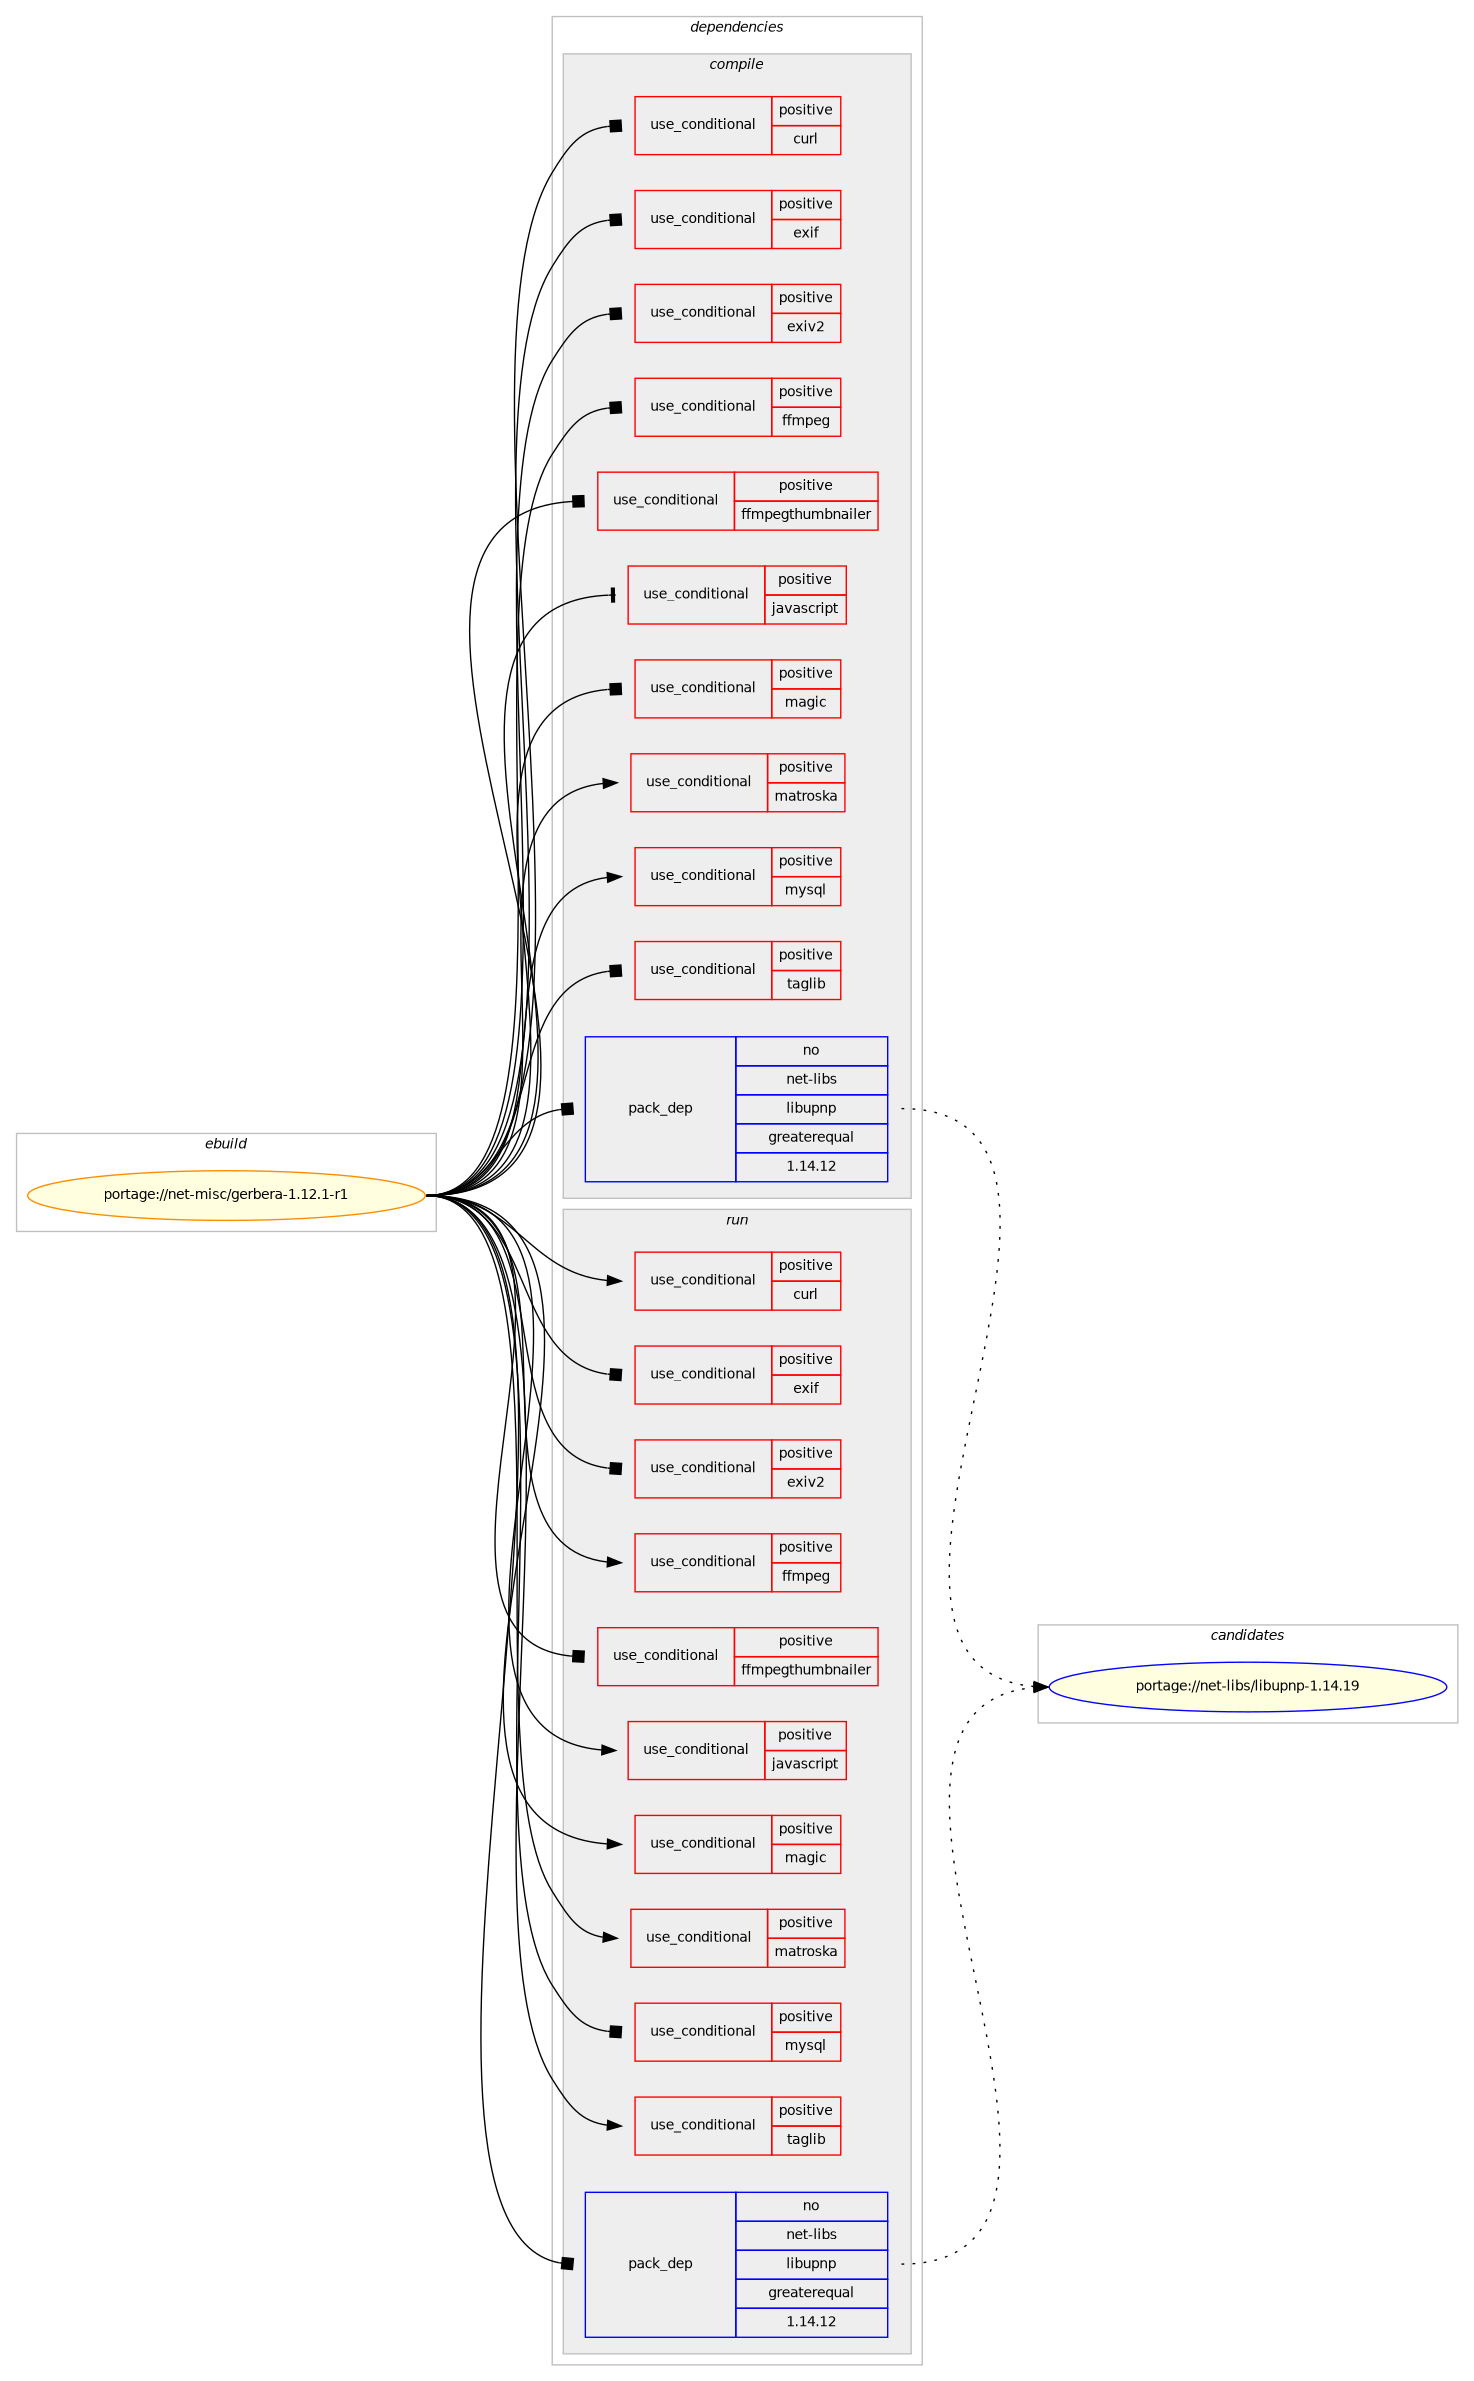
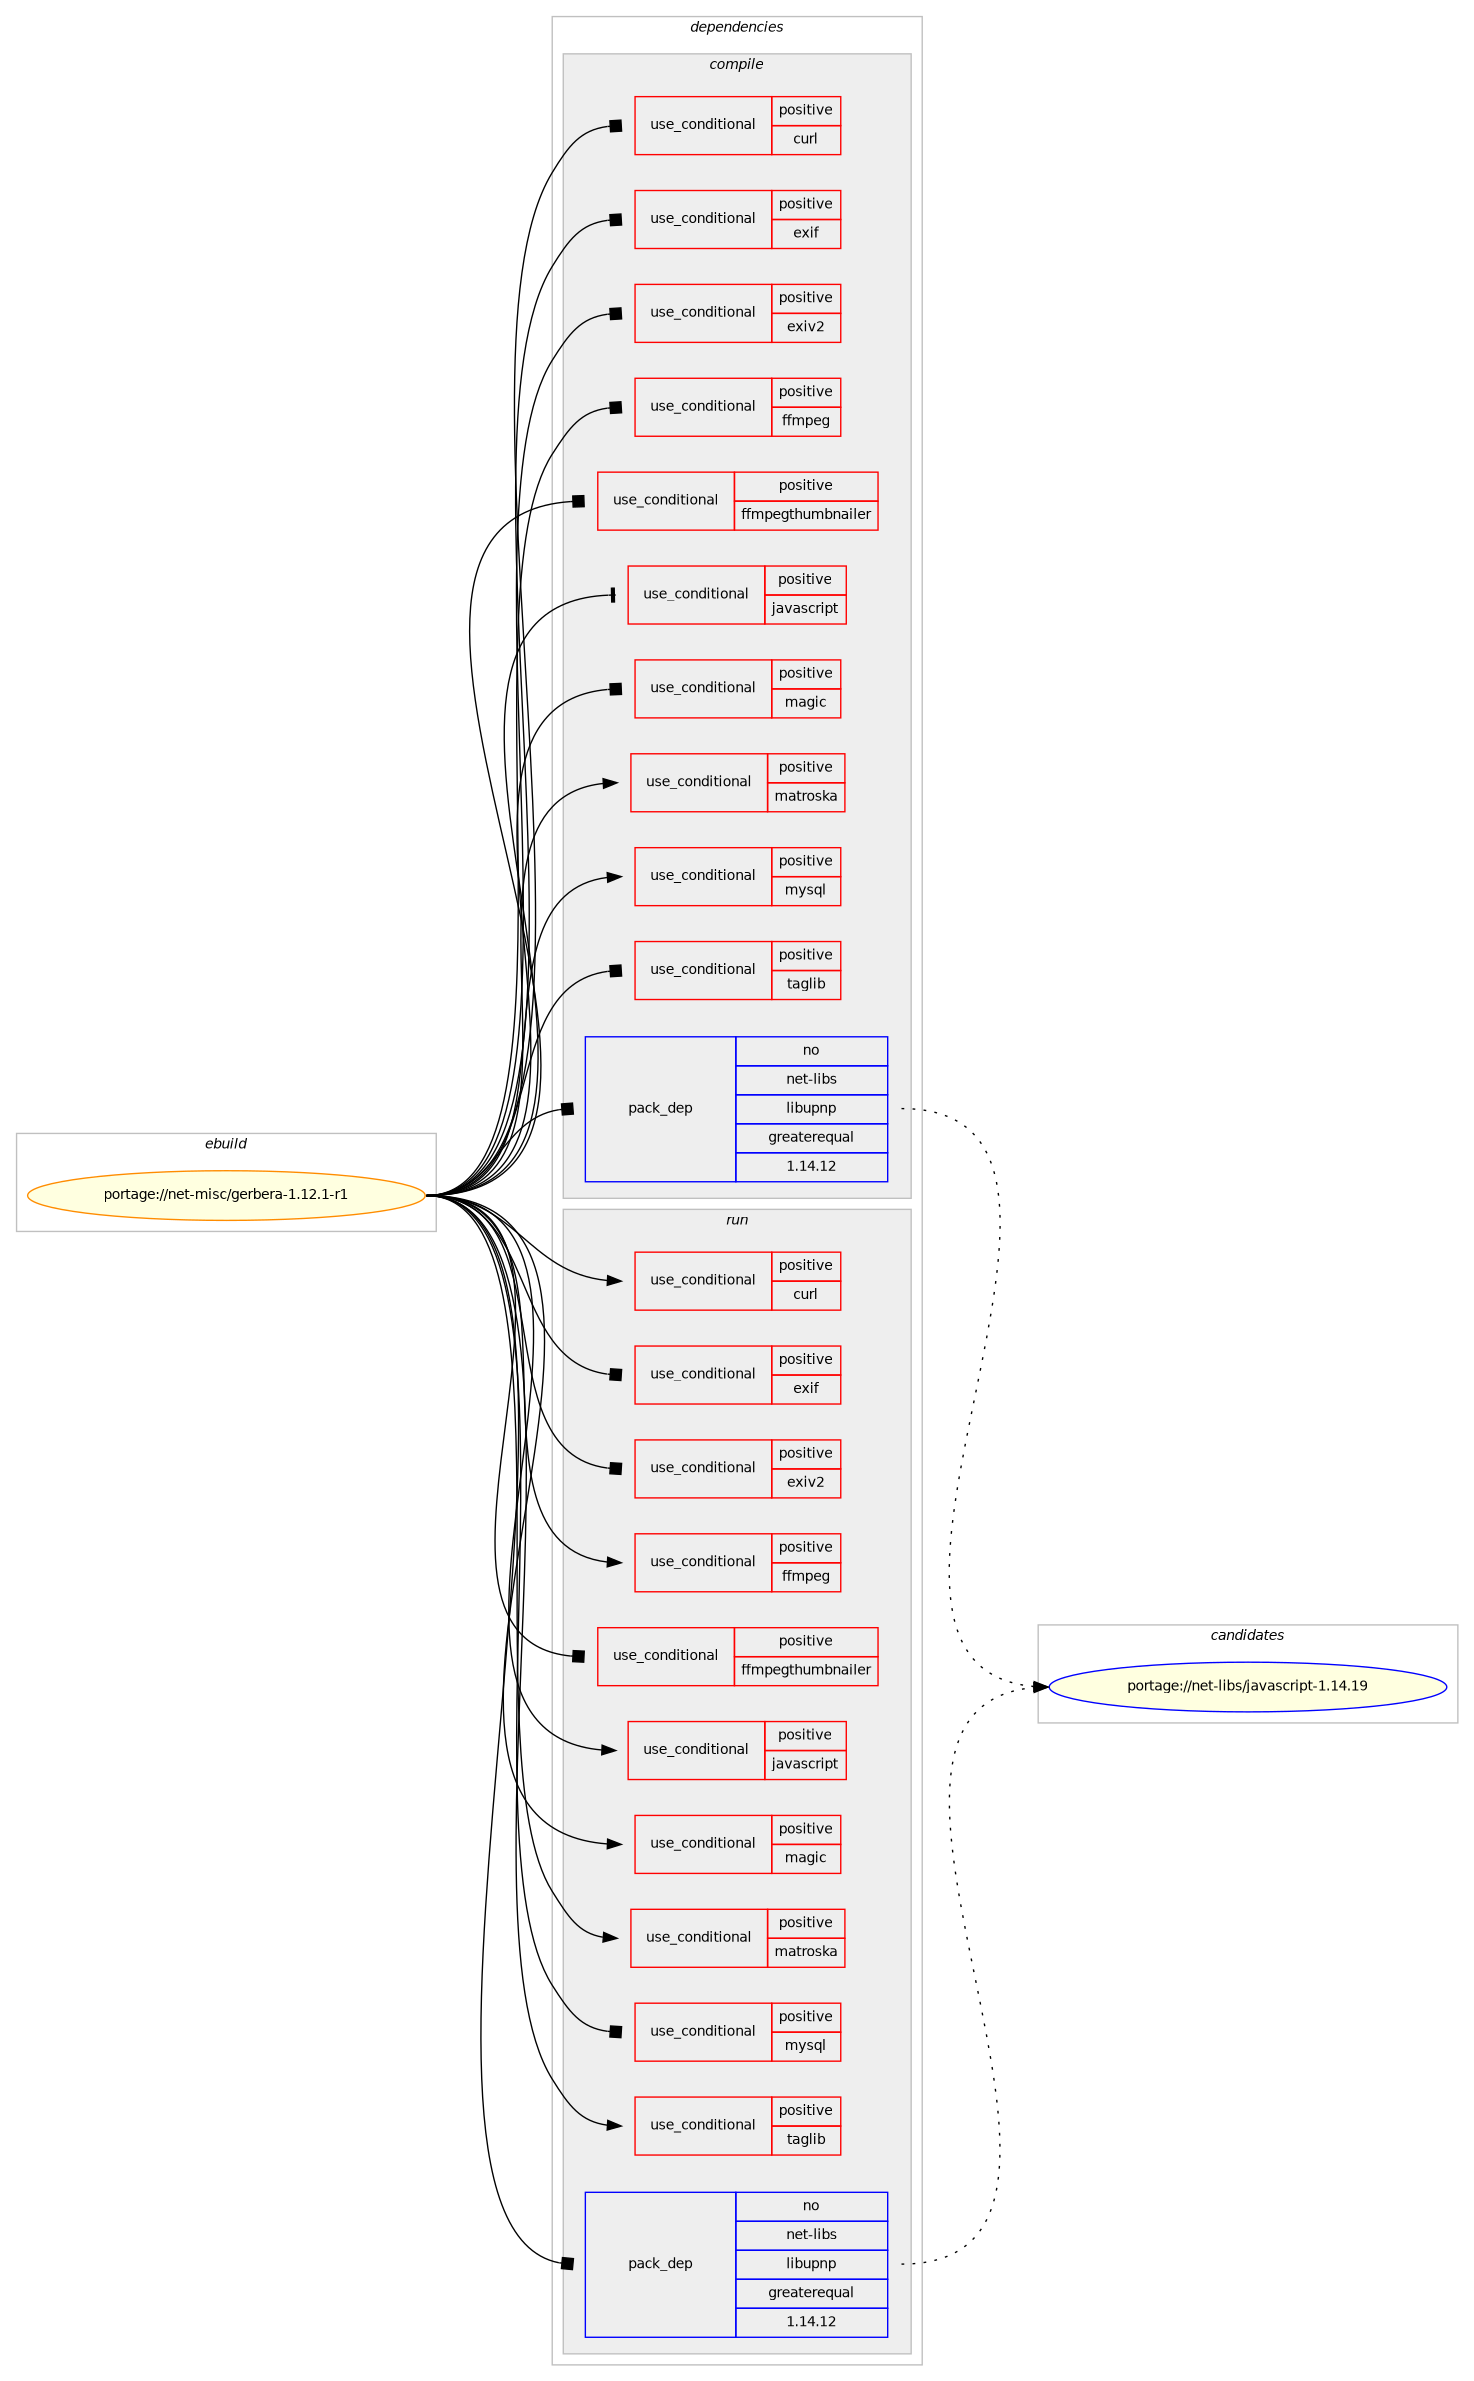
node "portage://net-libs/libupnp-1.14.19": label "portage://net-libs/libupnp-1.14.19" -> "portage://net-libs/javascript-1.14.19"
